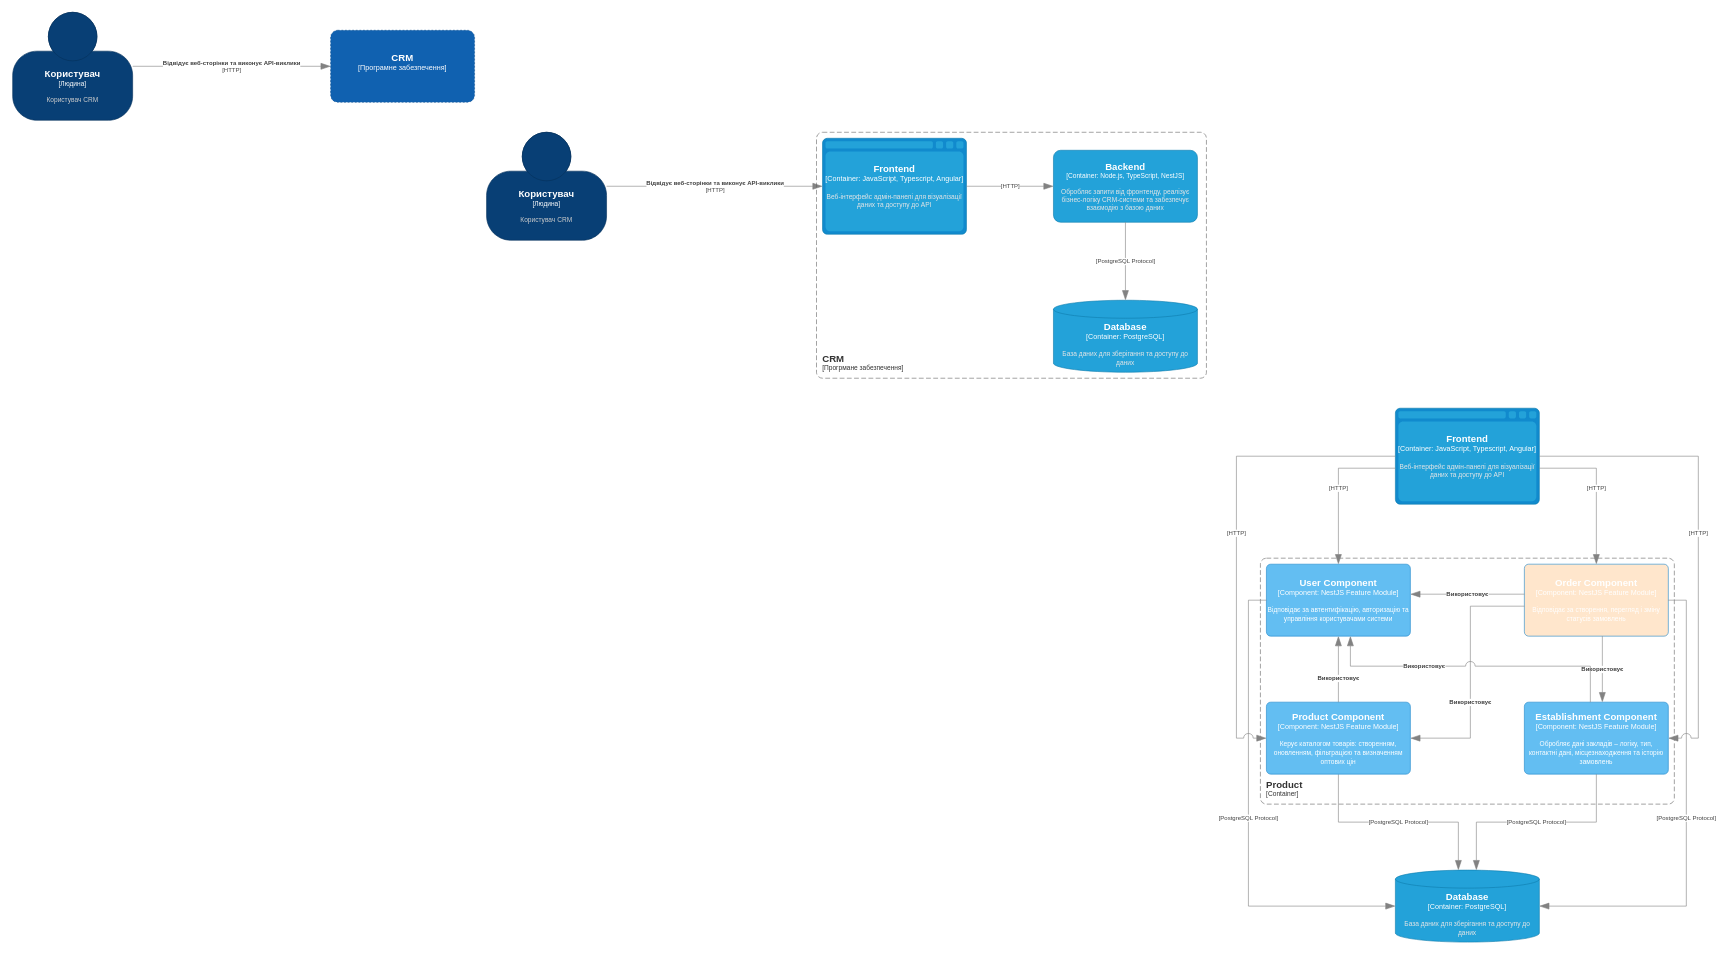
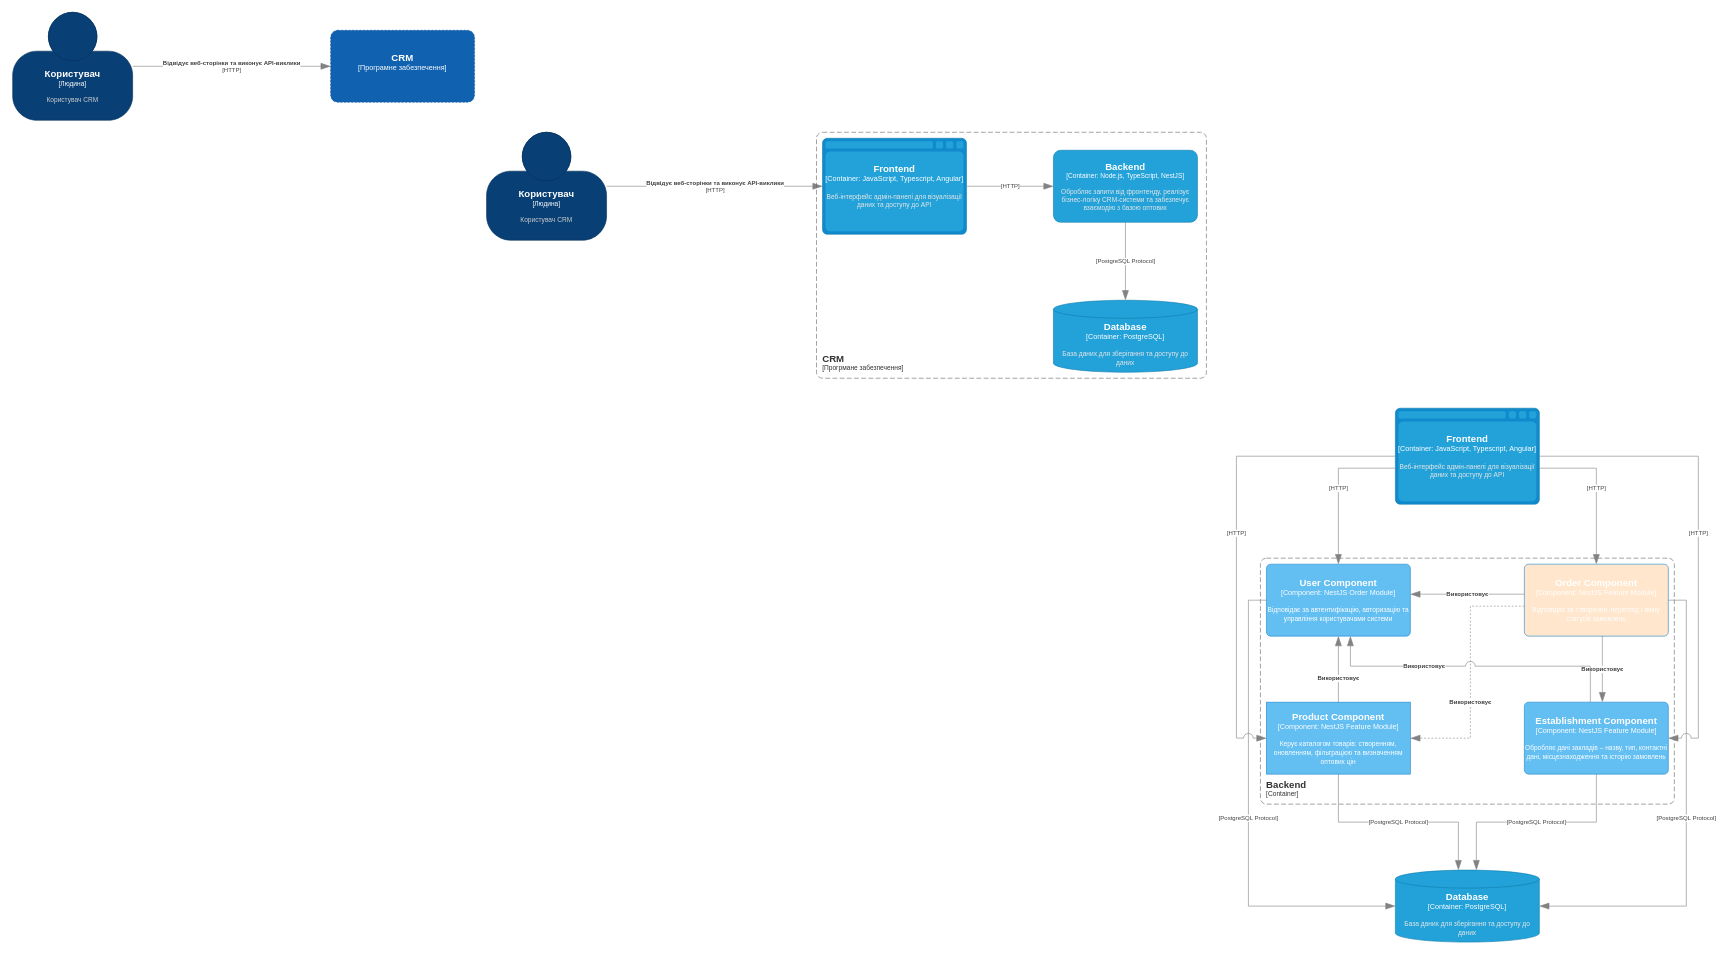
node "Backend [Container: Node.js, TypeScript, NestJS] Обробляє запити від фронтенду, реалізує бізнес-логіку CRM-системи та забезпечує взаємодію з базою даних": label "Backend [Container: Node.js, TypeScript, NestJS] Обробляє запити від фронтенду, реалізує бізнес-логіку CRM-системи та забезпечує взаємодію з базою даних" -> "Backend [Container: Node.js, TypeScript, NestJS] Обробляє запити від фронтенду, реалізує бізнес-логіку CRM-системи та забезпечує взаємодію з базою оптових"
node "User Component [Component: NestJS Feature Module] Відповідає за автентифікацію, авторизацію та управління користувачами системи": label "User Component [Component: NestJS Feature Module] Відповідає за автентифікацію, авторизацію та управління користувачами системи" -> "User Component [Component: NestJS Order Module] Відповідає за автентифікацію, авторизацію та управління користувачами системи"
edge "Order Component [Component: NestJS Feature Module] Відповідає за створення, перегляд і зміну статусів замовлень" -> "Product Component [Component: NestJS Feature Module] Керує каталогом товарів: створенням, оновленням, фільтрацією та визначенням оптових цін": style solid -> dashed
node "Product Component [Component: NestJS Feature Module] Керує каталогом товарів: створенням, оновленням, фільтрацією та визначенням оптових цін": shape rounded rectangle -> rectangle
node "Establishment Component [Component: NestJS Feature Module] Обробляє дані закладів – логіку, тип, контактні дані, місцезнаходження та історію замовлень": label "Establishment Component [Component: NestJS Feature Module] Обробляє дані закладів – логіку, тип, контактні дані, місцезнаходження та історію замовлень" -> "Establishment Component [Component: NestJS Feature Module] Обробляє дані закладів – назву, тип, контактні дані, місцезнаходження та історію замовлень"
node "Product [Container]": label "Product [Container]" -> "Backend [Container]"
